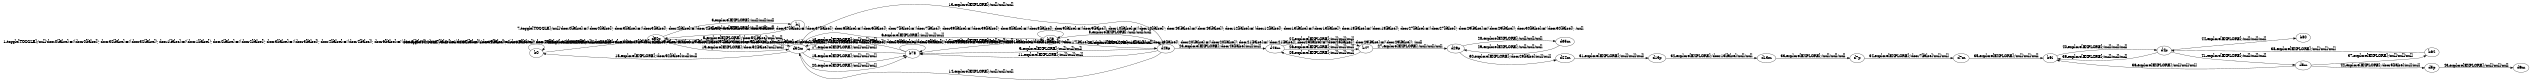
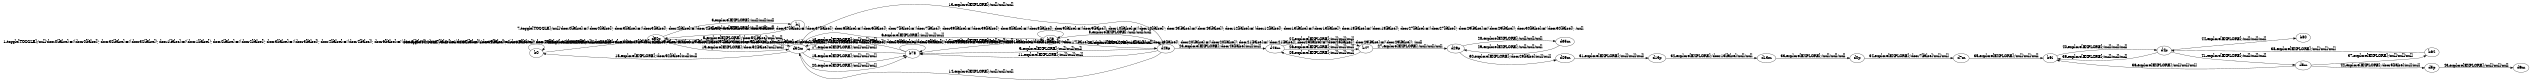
node "d24m": label "d24m" -> "d29m"
node "d7p": label "d7p" -> "d0p"
